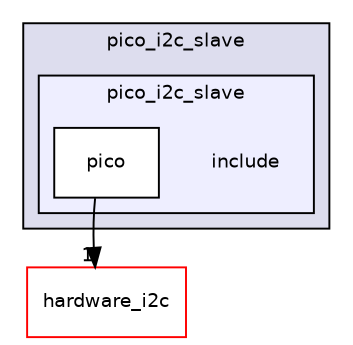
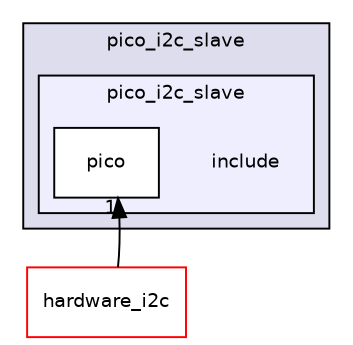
edge "pico" -> "hardware_i2c": reversed
